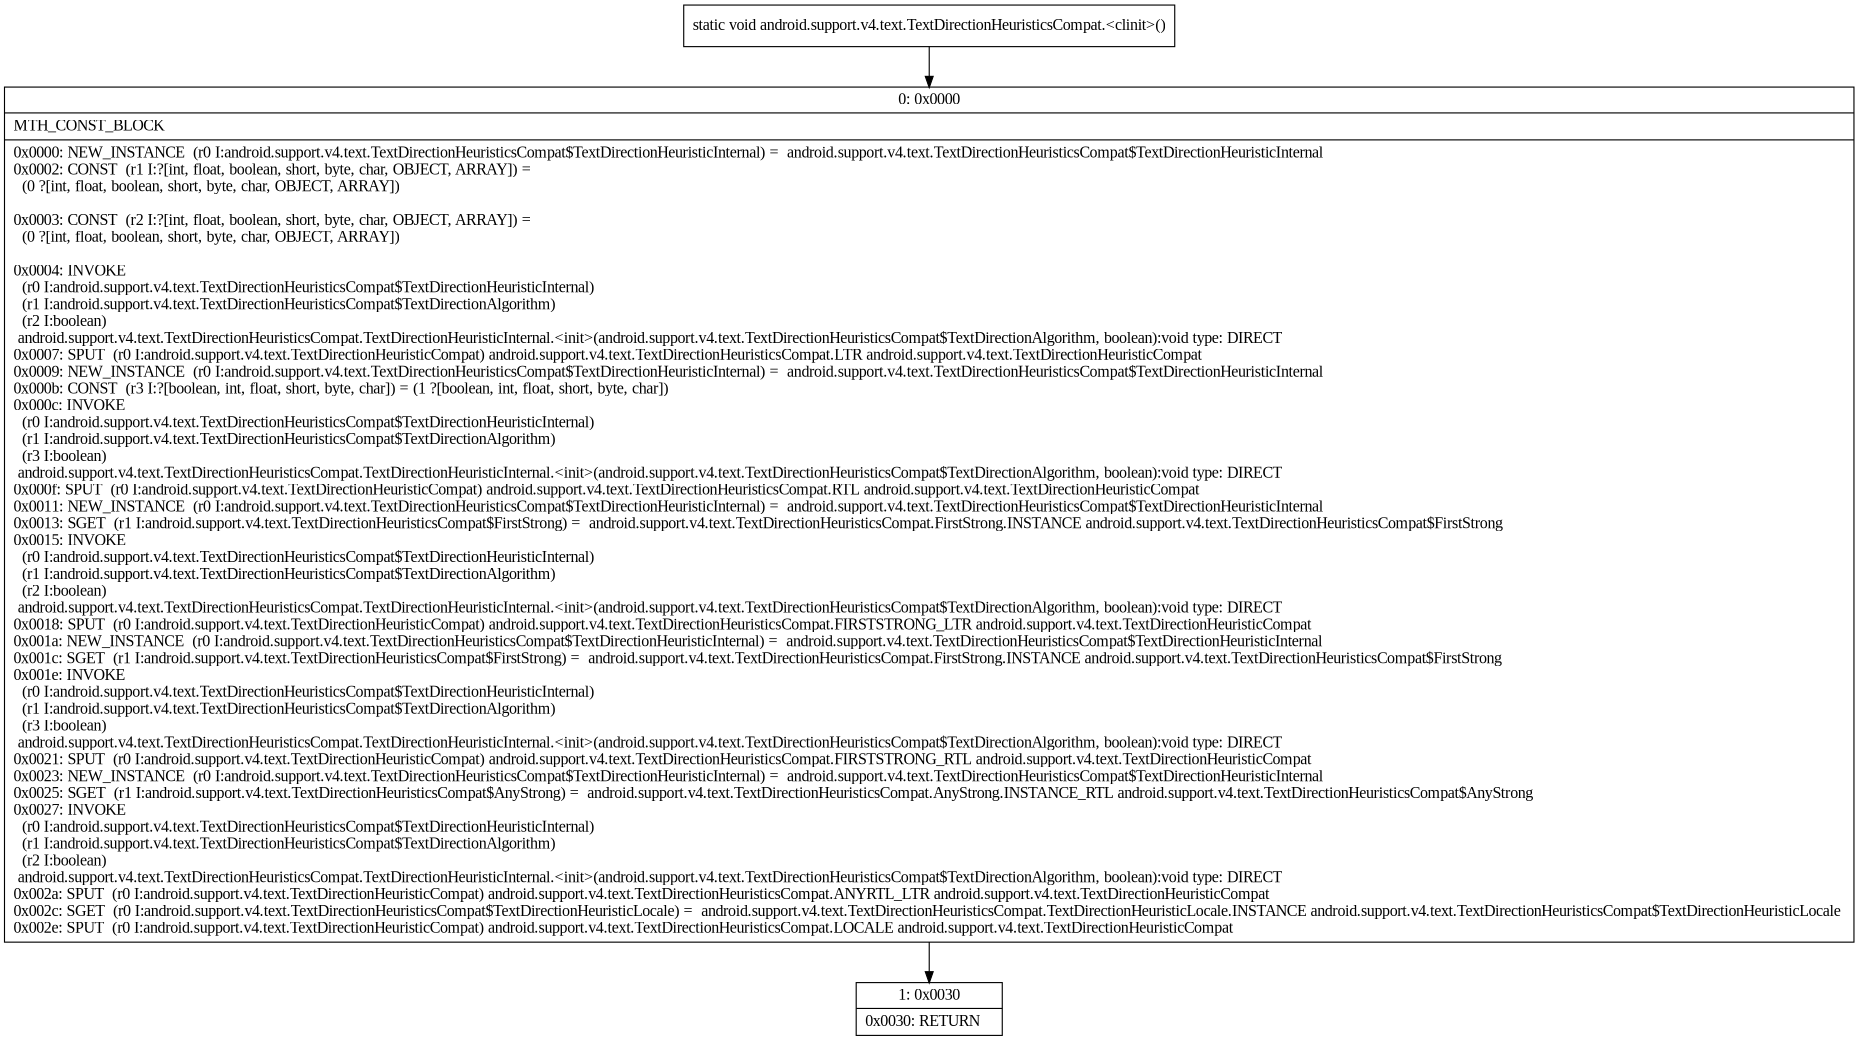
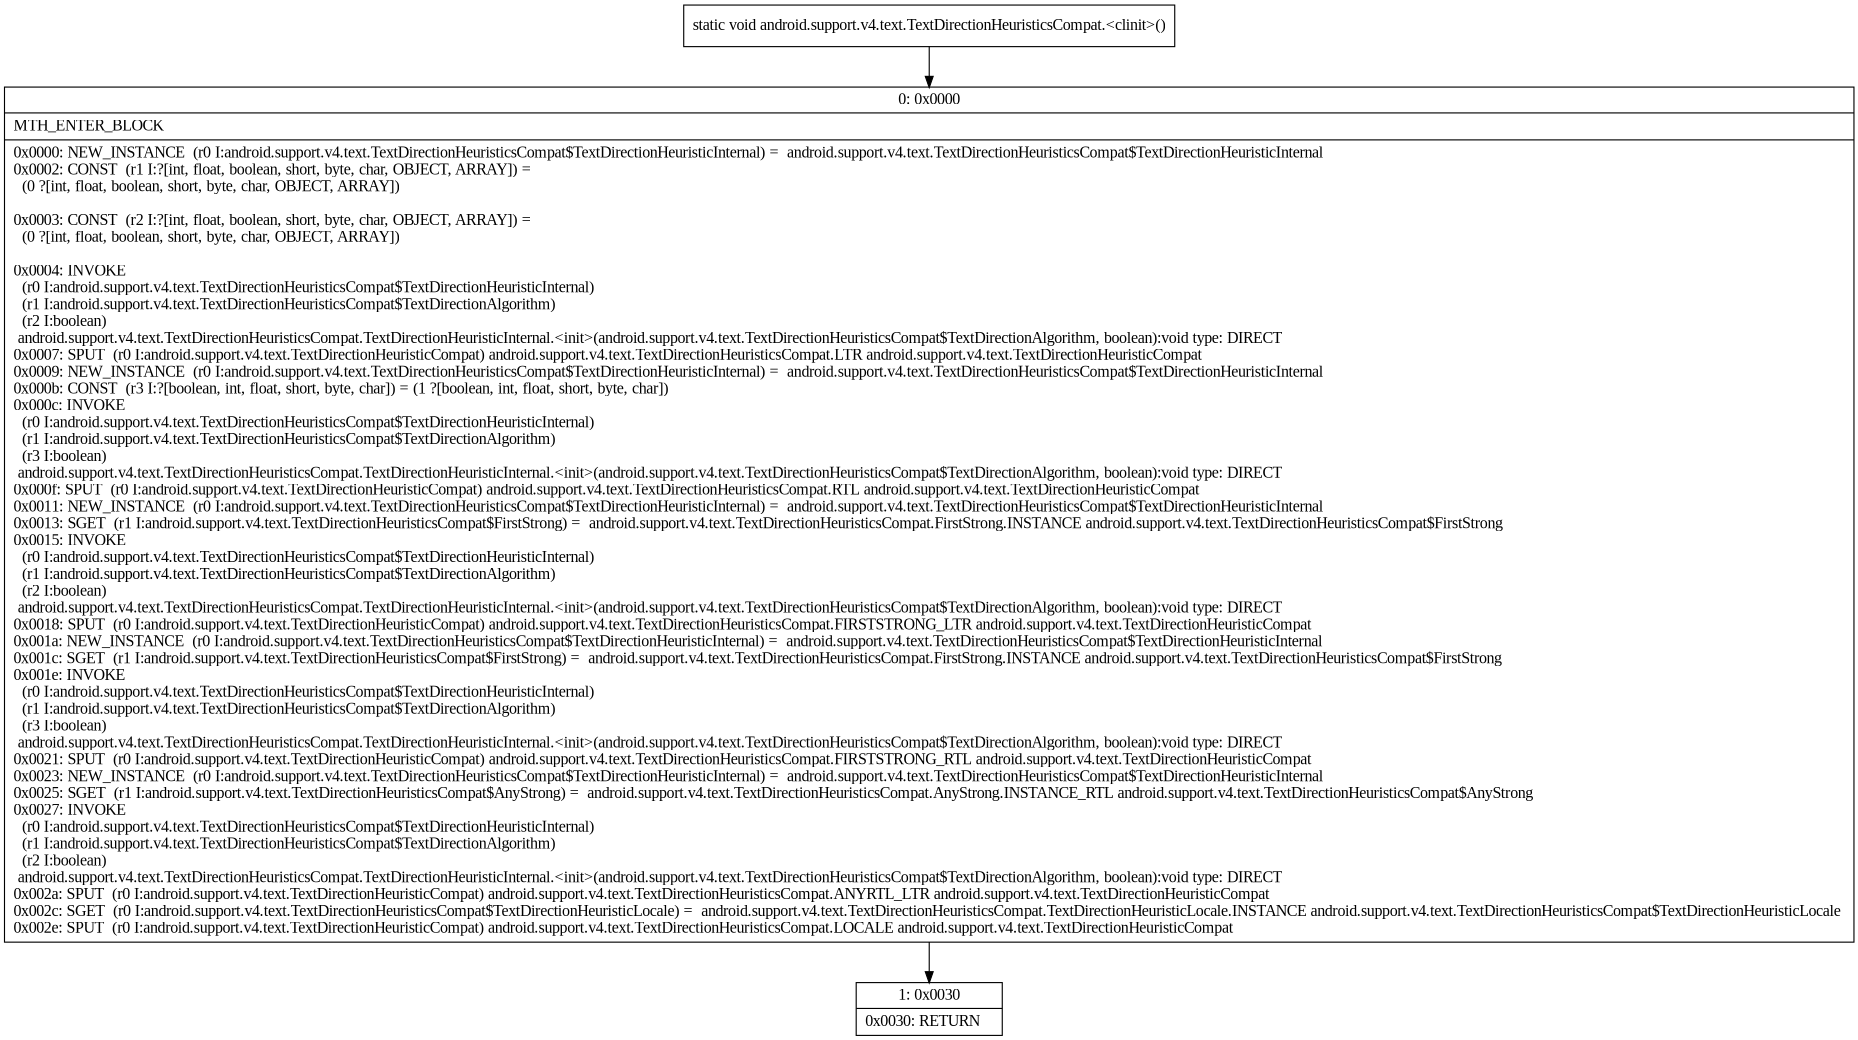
node "0: 0x0000": text "MTH_CONST_BLOCK" -> "MTH_ENTER_BLOCK"
